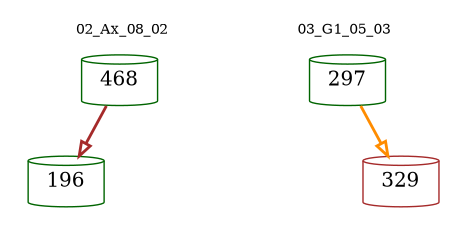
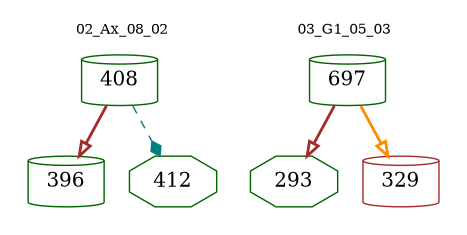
node "468": label "468" -> "408"
node "297": label "297" -> "697"
node "196": label "196" -> "396"
node "412": added
node "293": added
